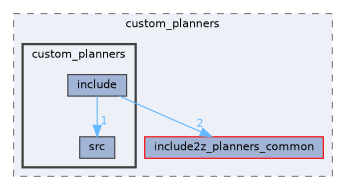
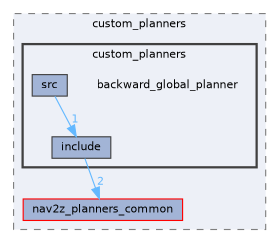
node "backward_global_planner": added
edge "include" -> "src": reversed
node "include2z_planners_common": label "include2z_planners_common" -> "nav2z_planners_common"
